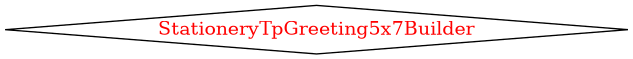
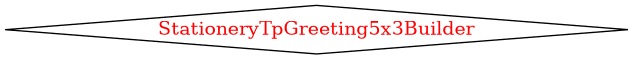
node "StationeryTpGreeting5x7Builder": label "StationeryTpGreeting5x7Builder" -> "StationeryTpGreeting5x3Builder"
